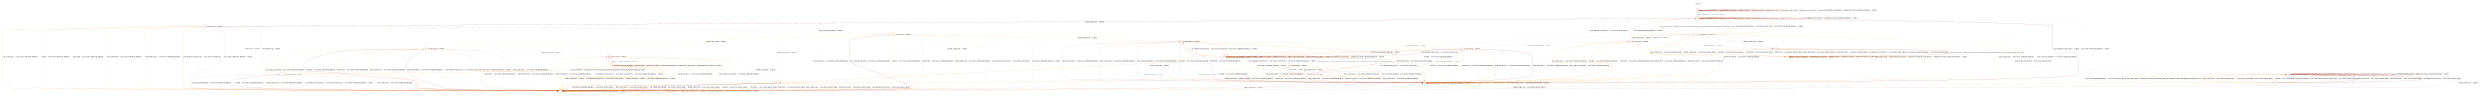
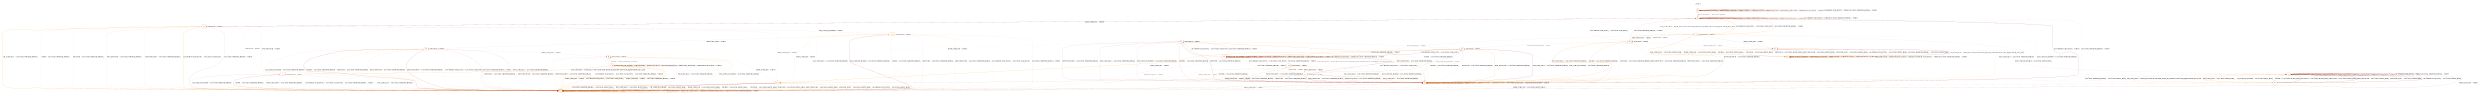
edge "s16" -> "s7": now "s16" -> "s11"
